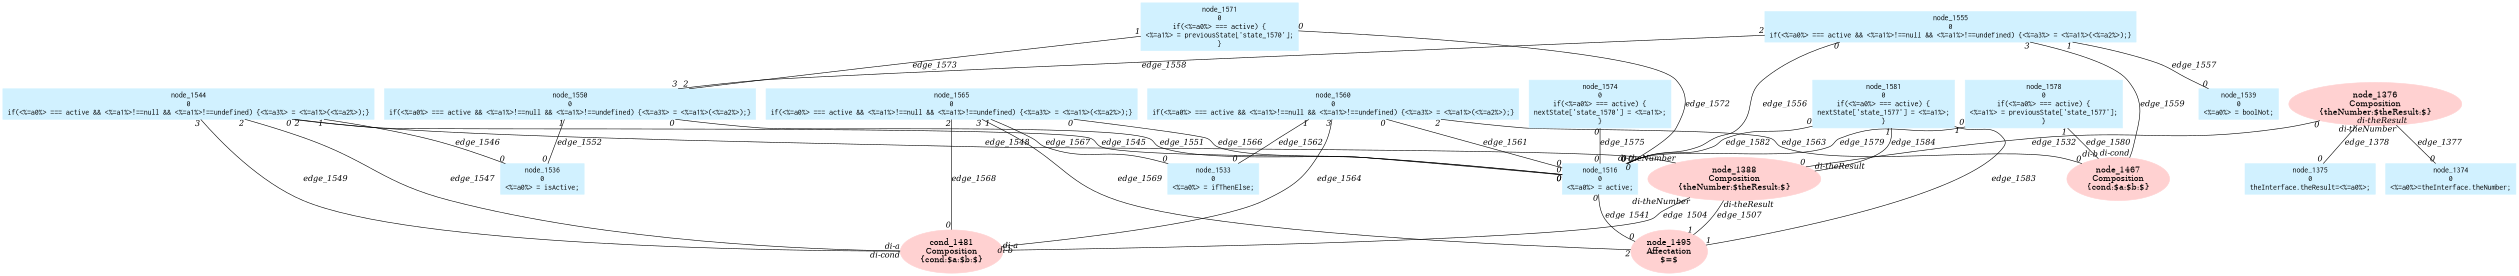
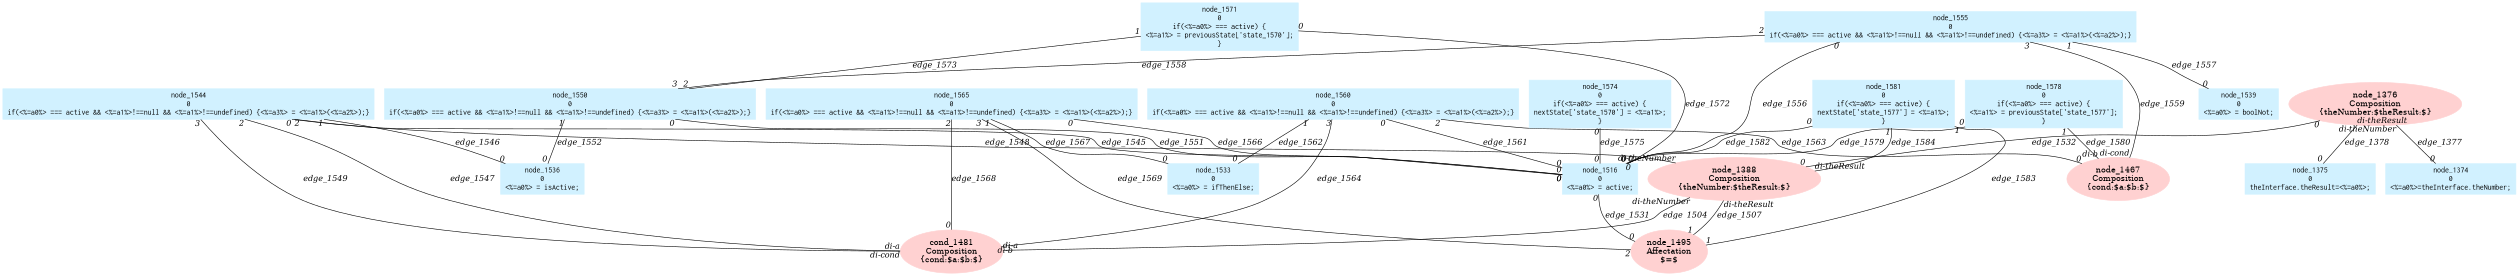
edge "node_1516 0 <%=a0%> = active;" -- "node_1495 Affectation $=$": label "edge_1541" -> "edge_1531"
